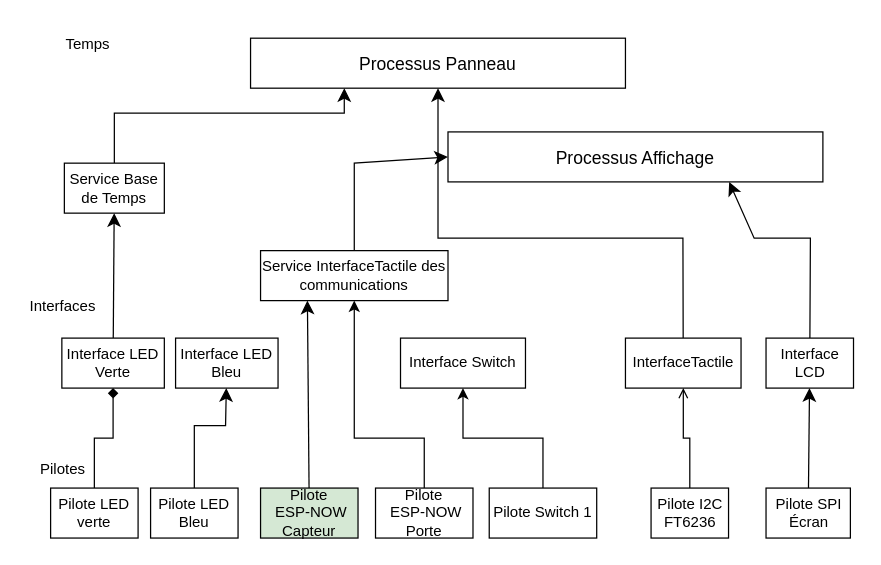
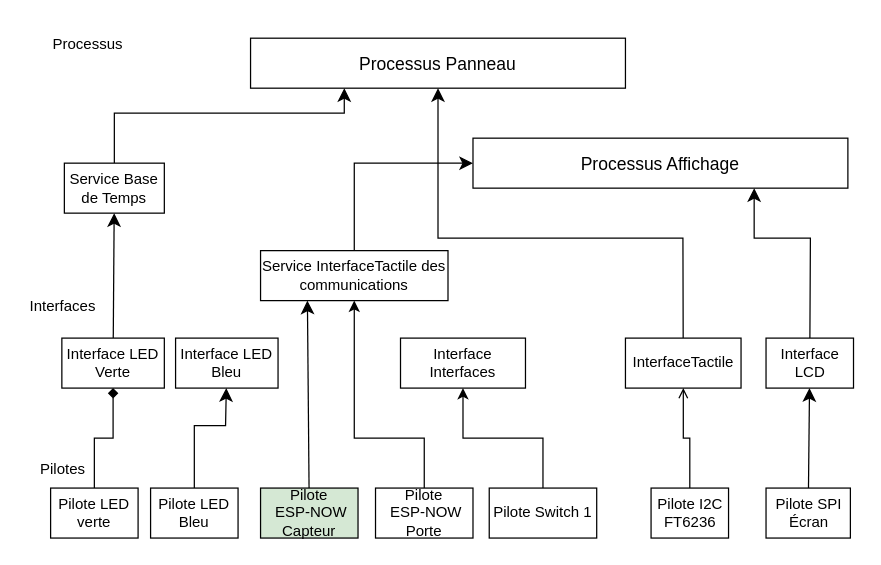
node "Temps": label "Temps" -> "Processus"
node "Processus Affichage": moved (636, 157) -> (661, 163)
node "Interface Switch": label "Interface Switch" -> "Interface Interfaces"
